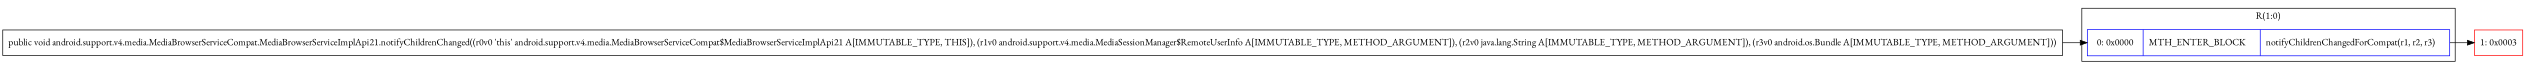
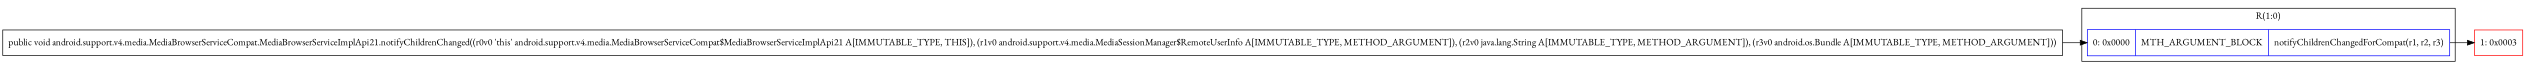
node "0: 0x0000": text "MTH_ENTER_BLOCK" -> "MTH_ARGUMENT_BLOCK"
